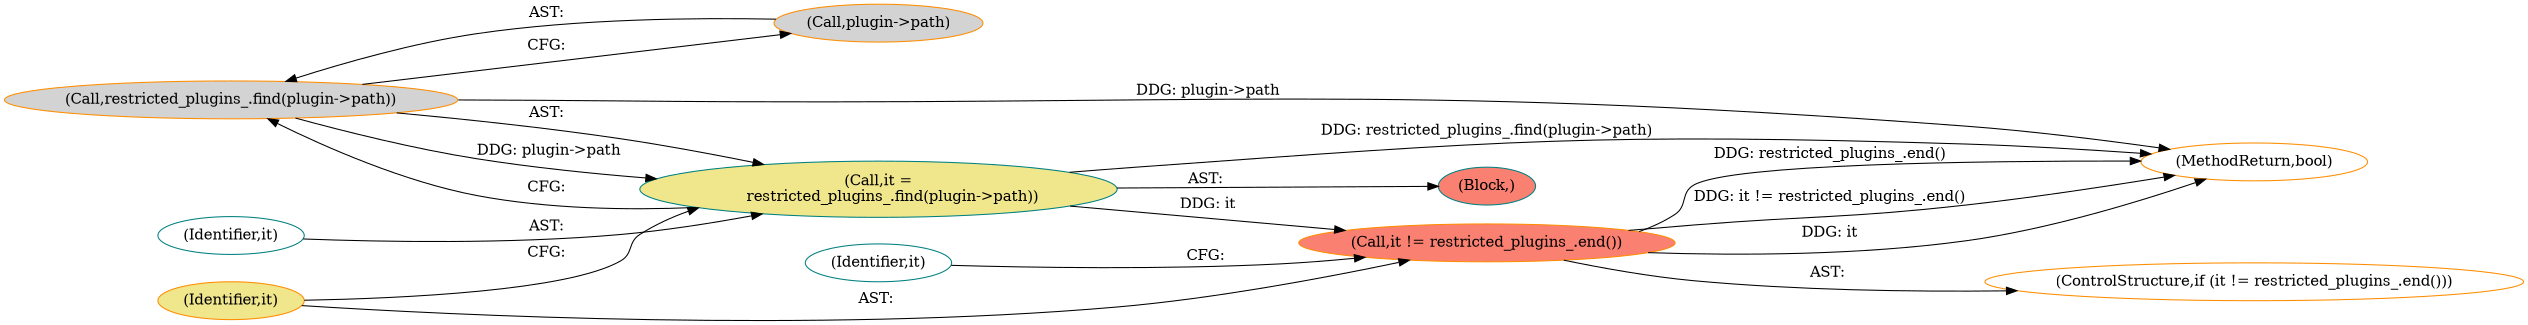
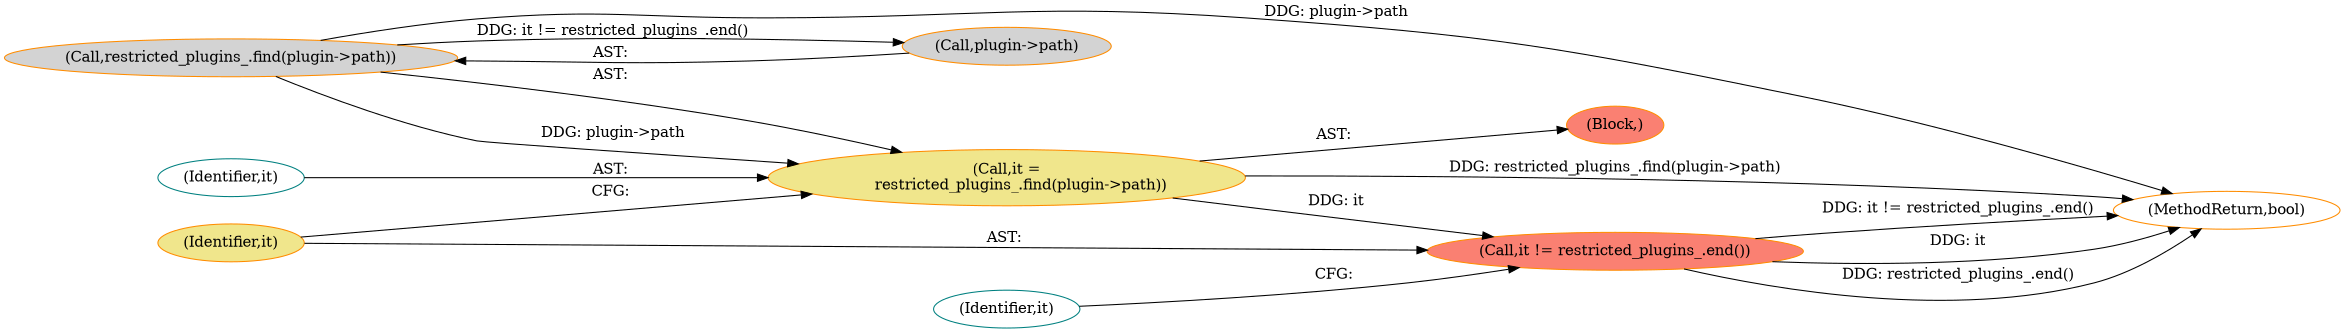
edge "(Call,restricted_plugins_.find(plugin->path))" -> "(Call,plugin->path)": label "CFG: " -> "DDG: it != restricted_plugins_.end()"
node "(Block,)": color teal -> darkorange
node "(Call,it = restricted_plugins_.find(plugin->path))": color teal -> darkorange
edge "(Call,it = restricted_plugins_.find(plugin->path))" -> "(Call,restricted_plugins_.find(plugin->path))": removed, label "CFG:"
node "(ControlStructure,if (it != restricted_plugins_.end()))": removed
